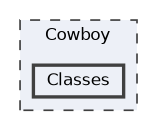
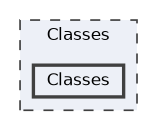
cluster "Cowboy": label "Cowboy" -> "Classes"
